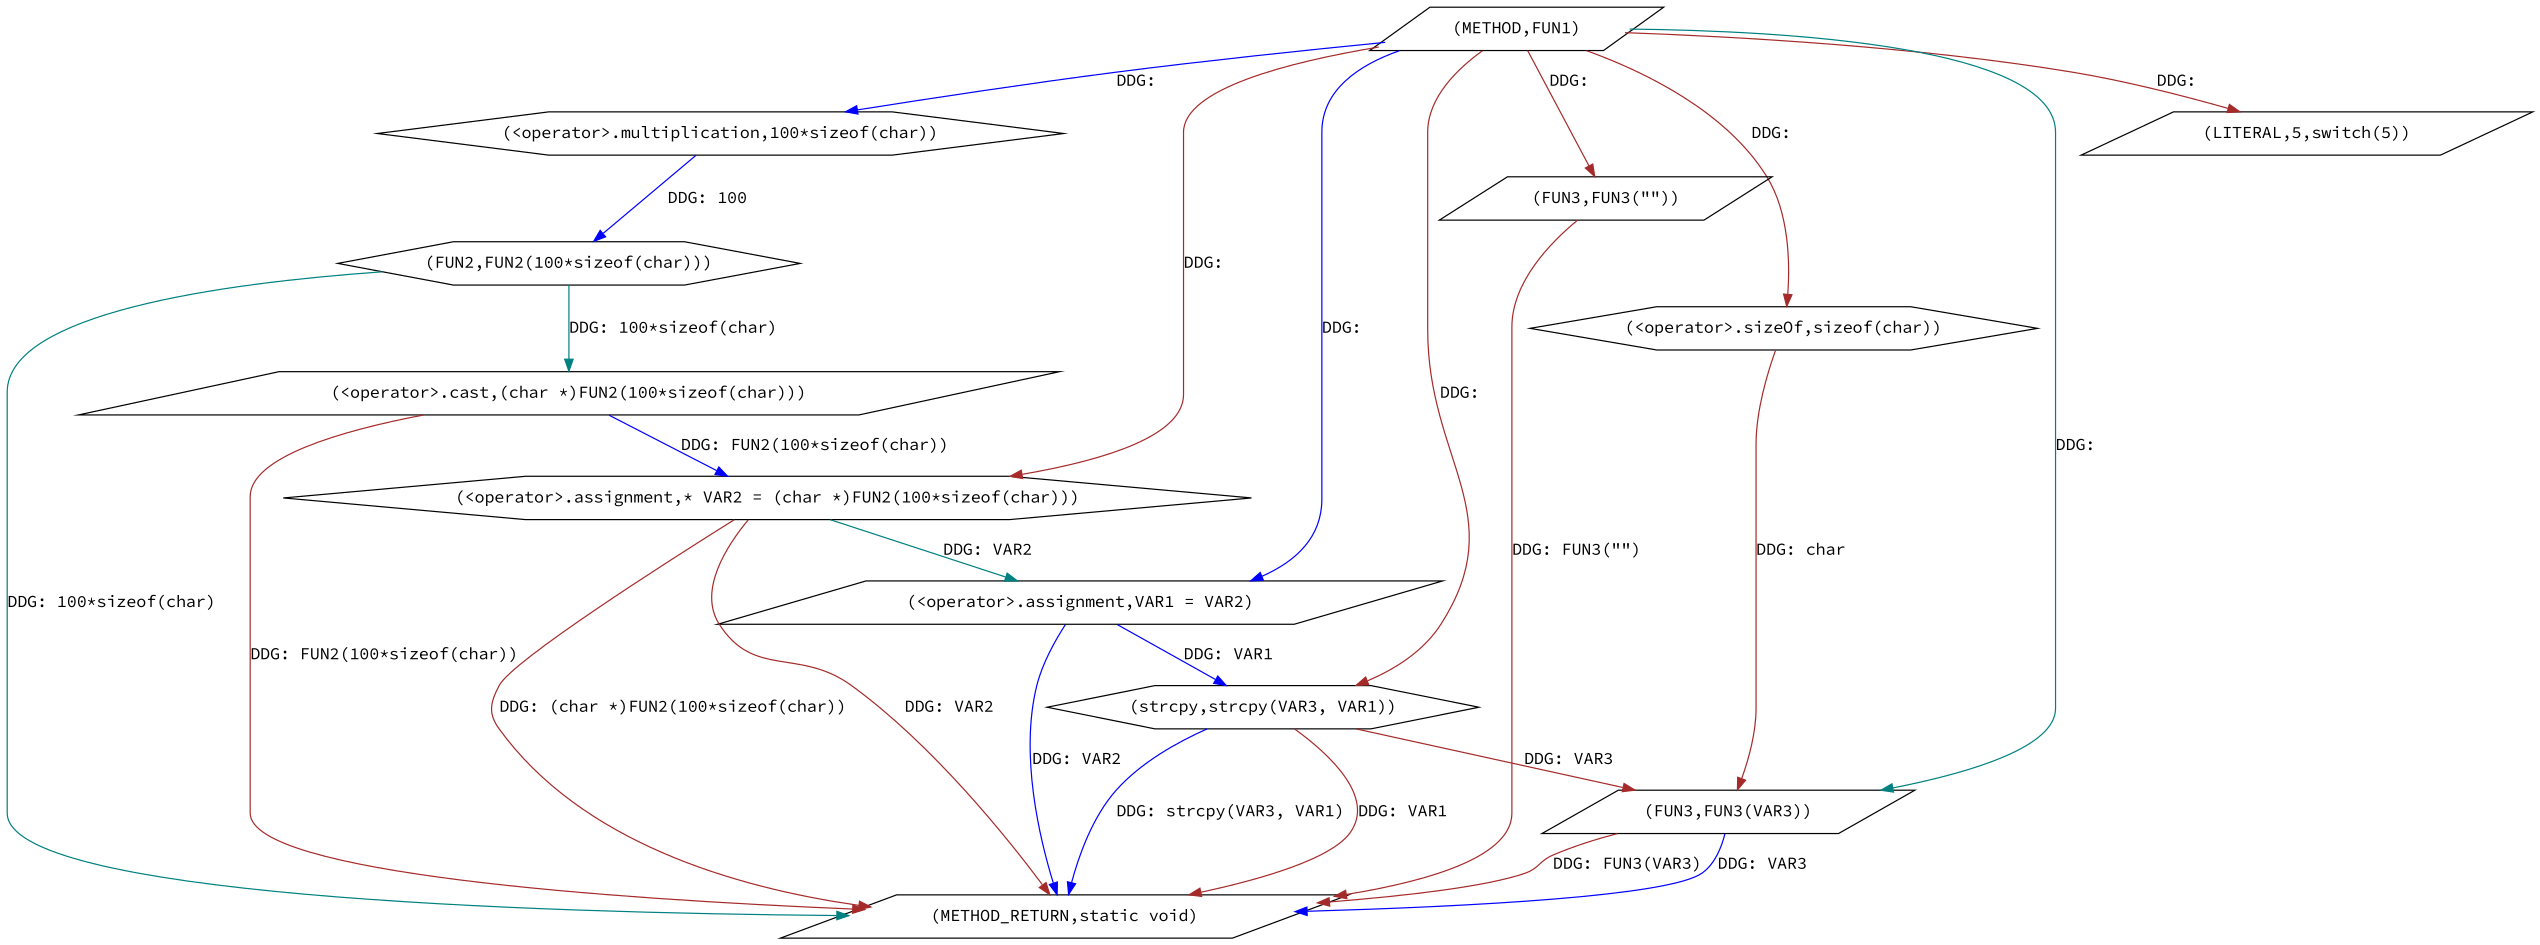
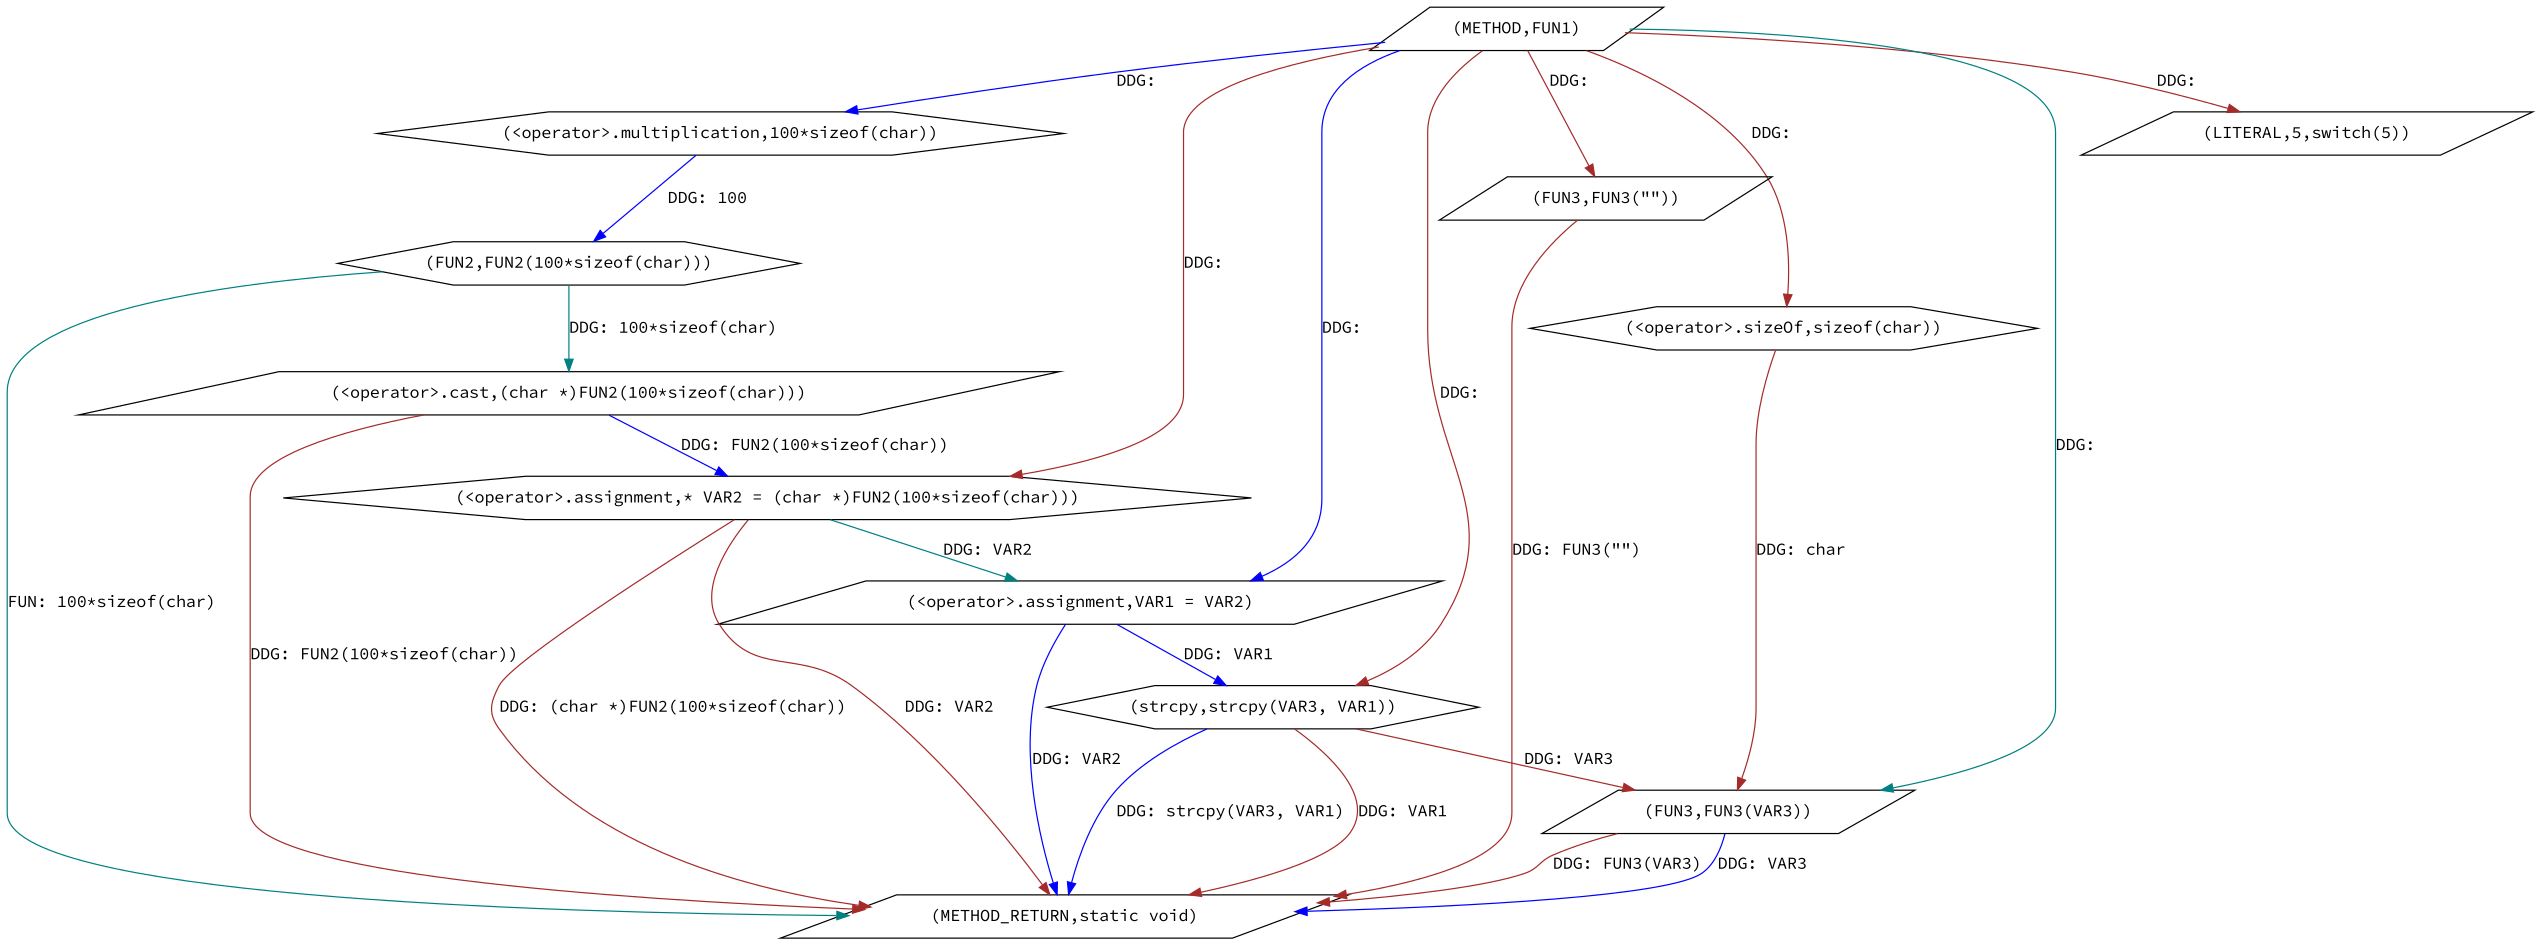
edge "(FUN2,FUN2(100*sizeof(char)))" -> "(METHOD_RETURN,static void)": label "DDG: 100*sizeof(char)" -> "FUN: 100*sizeof(char)"
